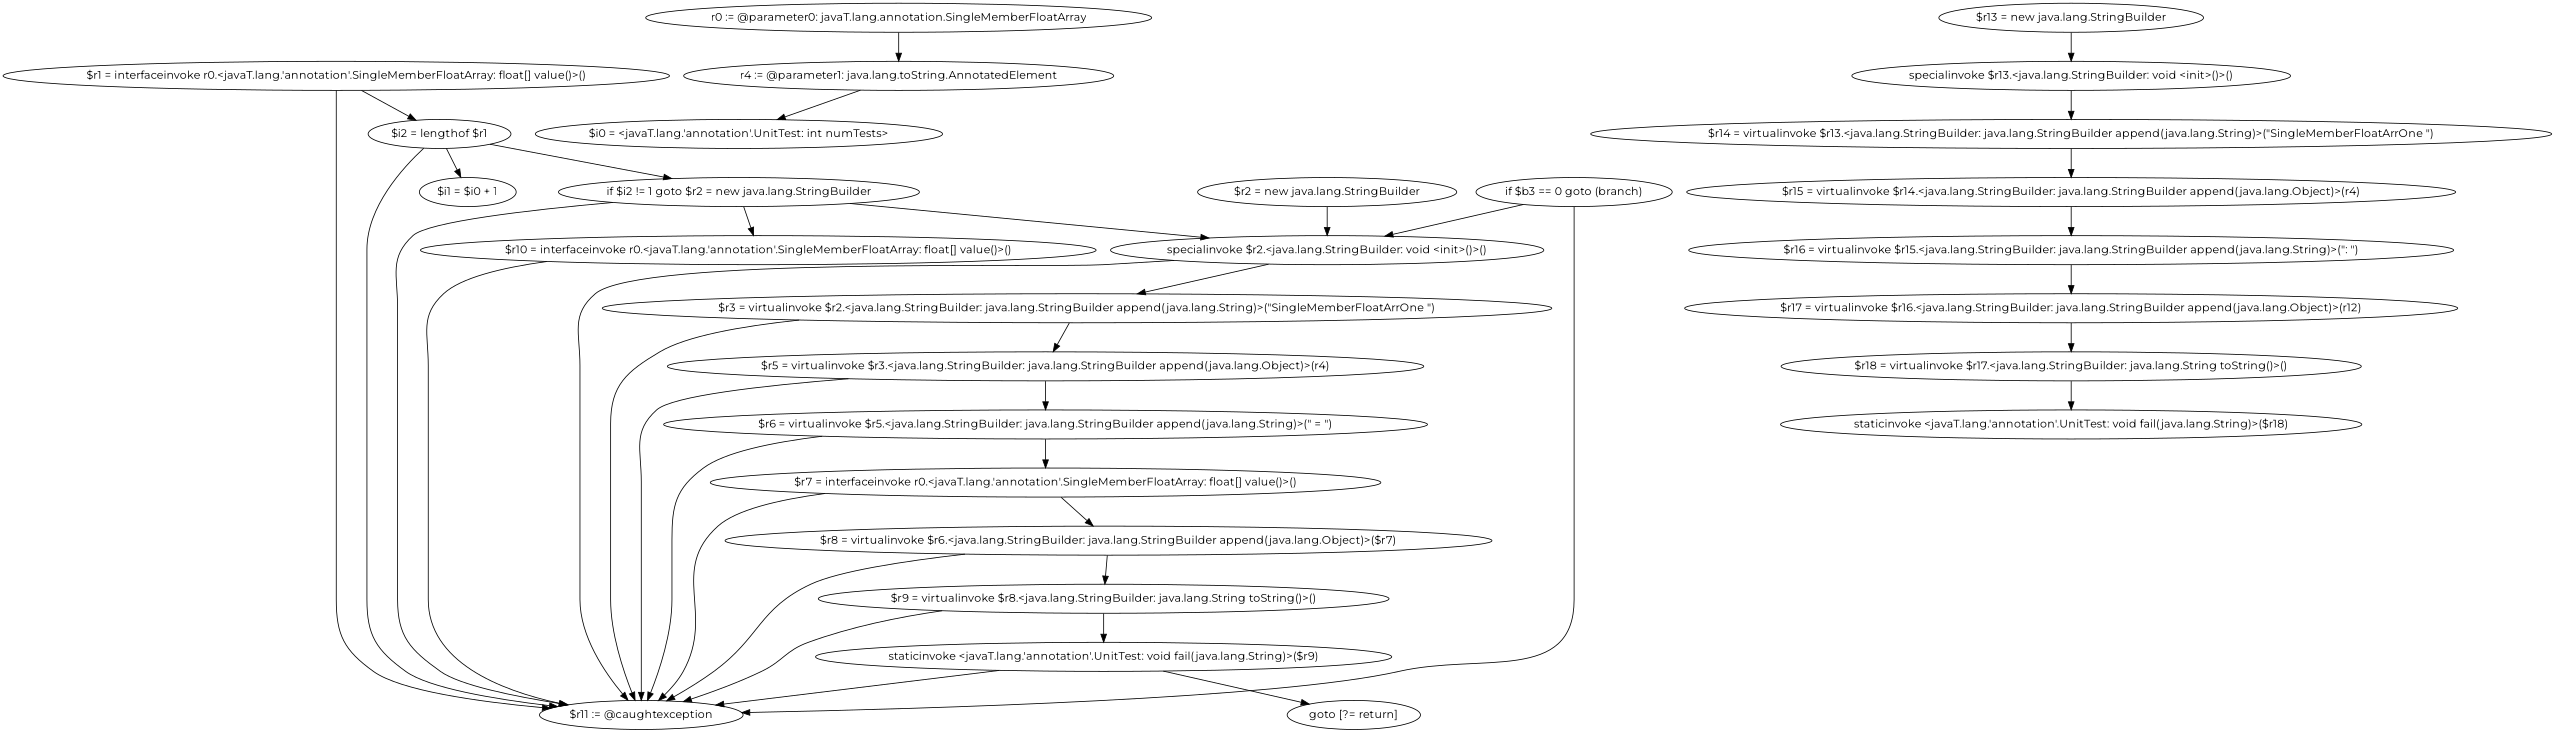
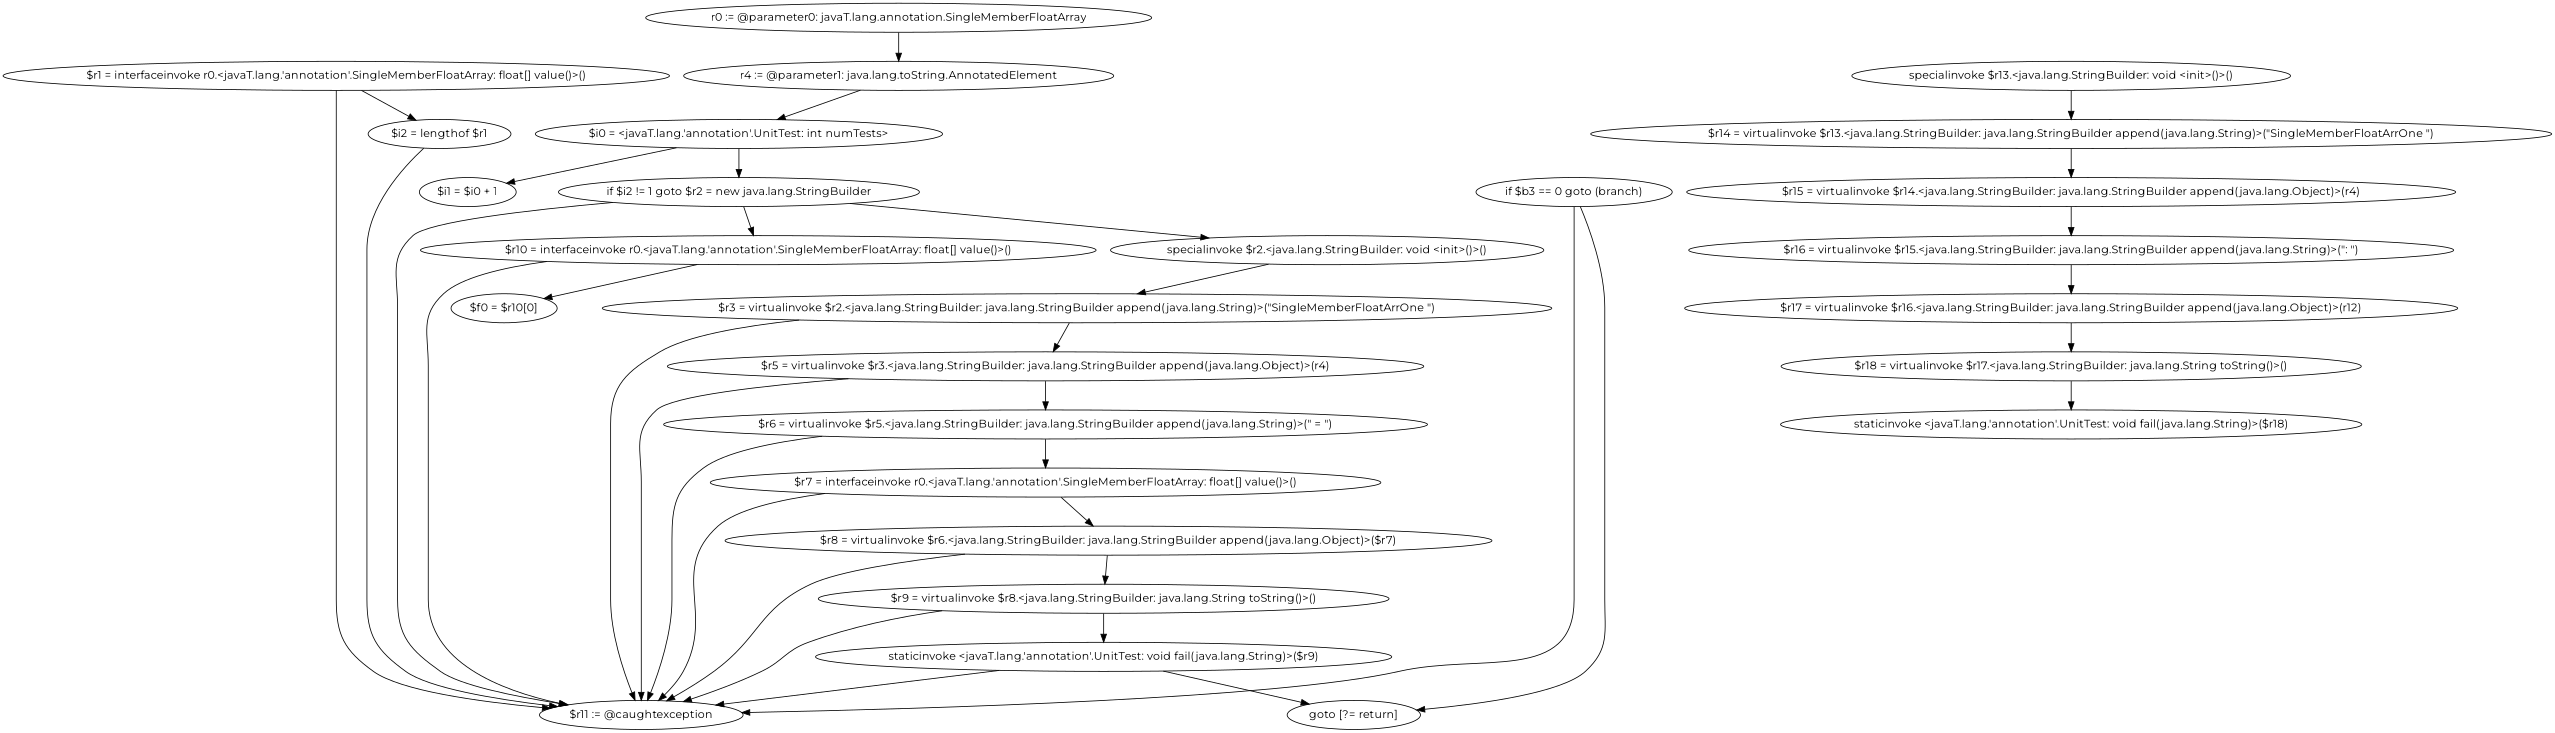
node "$r13 = new java.lang.StringBuilder": removed
edge "$i2 = lengthof $r1" -> "$i1 = $i0 + 1": now "$i0 = <javaT.lang.'annotation'.UnitTest: int numTests>" -> "$i1 = $i0 + 1"
edge "$i2 = lengthof $r1" -> "if $i2 != 1 goto $r2 = new java.lang.StringBuilder": now "$i0 = <javaT.lang.'annotation'.UnitTest: int numTests>" -> "if $i2 != 1 goto $r2 = new java.lang.StringBuilder"
node "$r2 = new java.lang.StringBuilder": removed
edge "if $b3 == 0 goto (branch)" -> "specialinvoke $r2.<java.lang.StringBuilder: void <init>()>()": now "if $b3 == 0 goto (branch)" -> "goto [?= return]"
edge "specialinvoke $r2.<java.lang.StringBuilder: void <init>()>()" -> "$r11 := @caughtexception": removed
node "$f0 = $r10[0]": added
